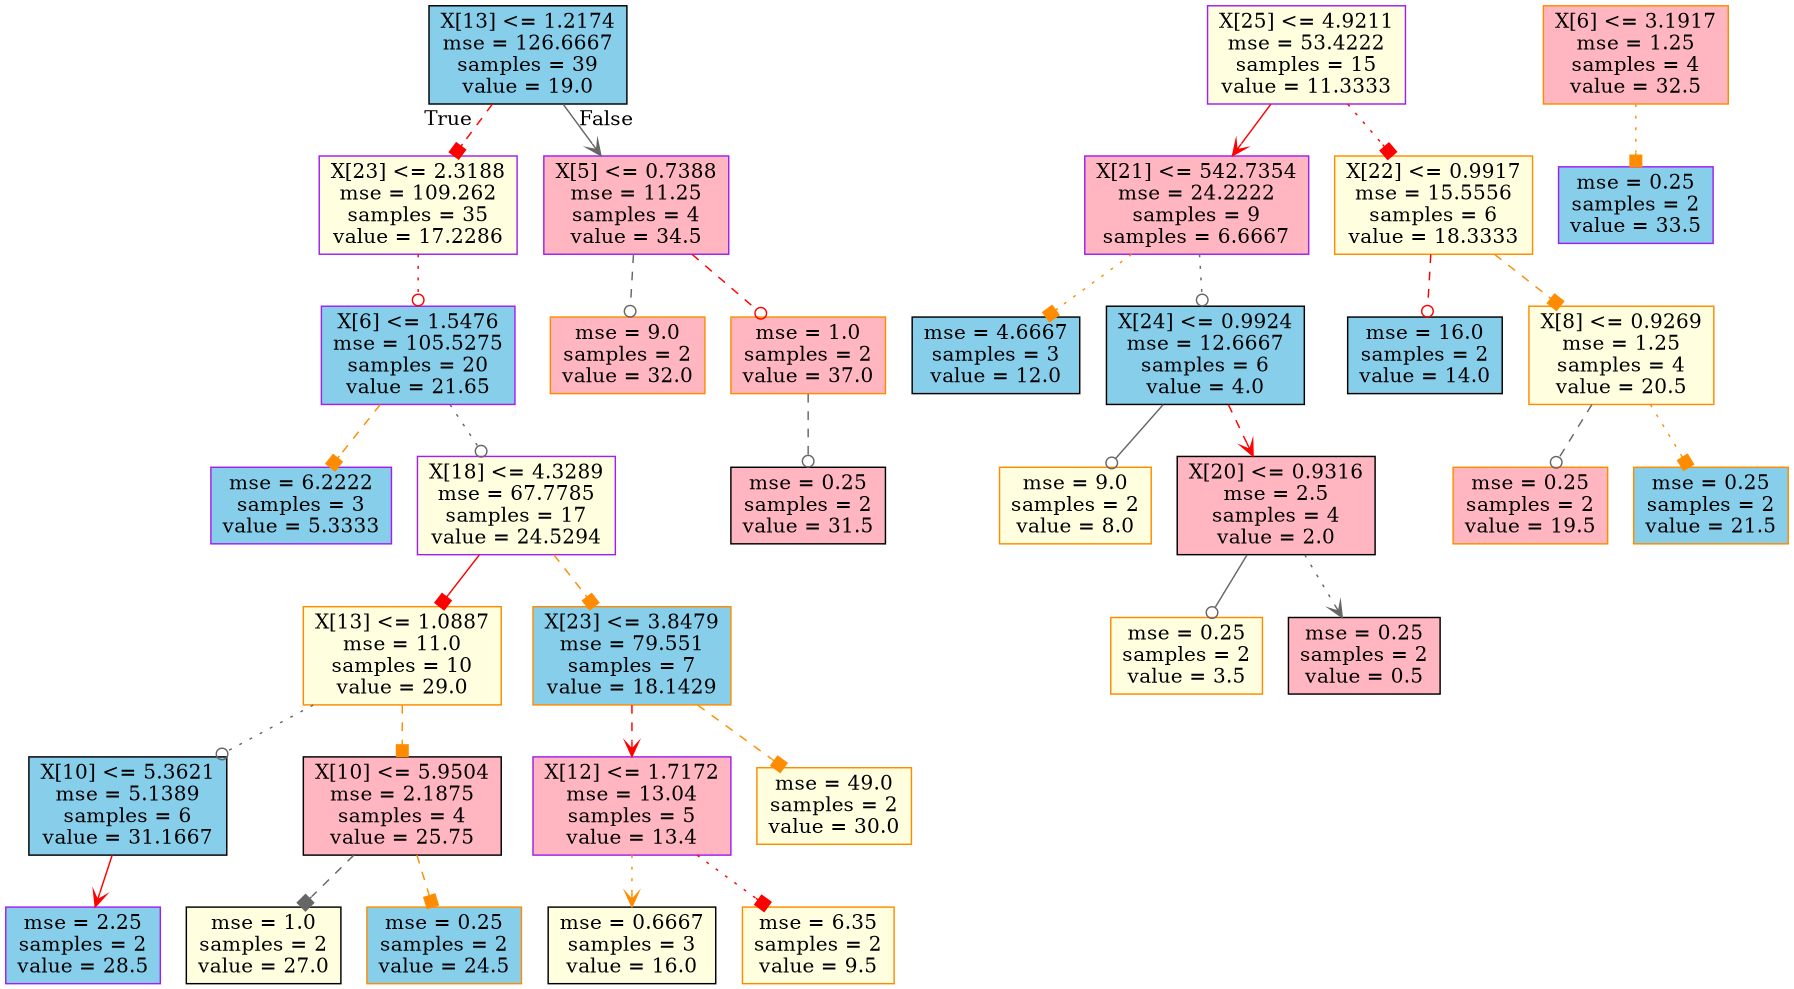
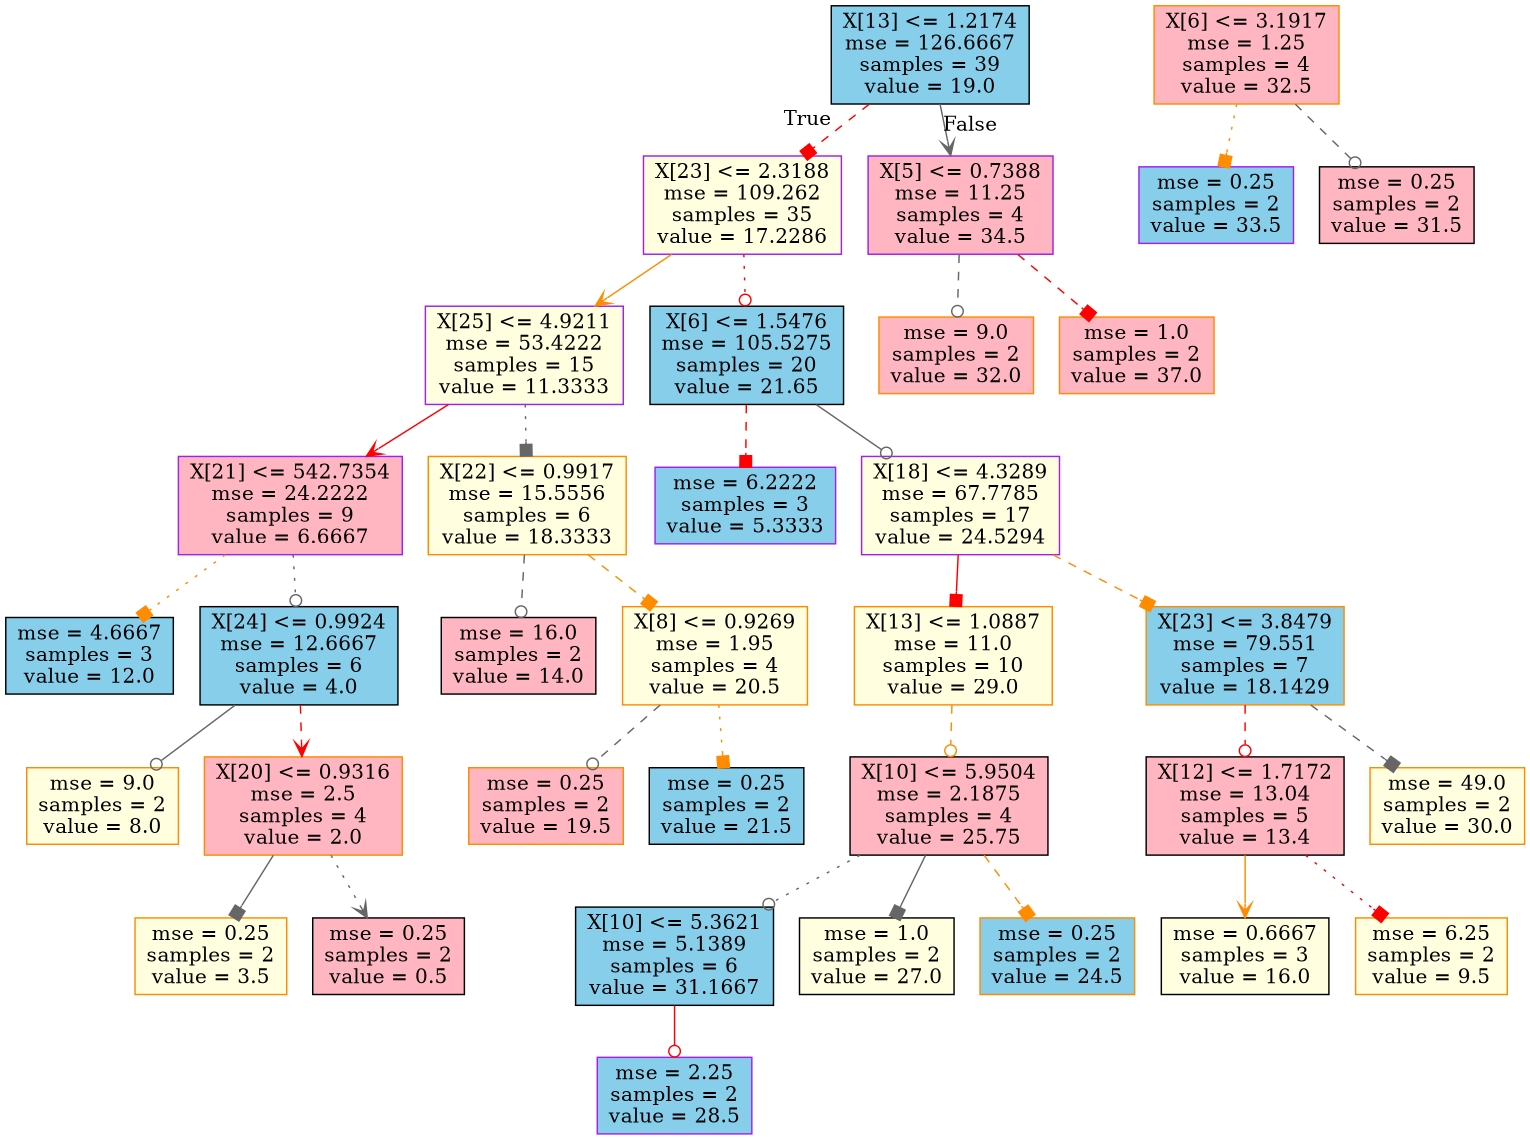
edge "X[25] <= 4.9211 mse = 53.4222 samples = 15 value = 11.3333" -> "X[22] <= 0.9917 mse = 15.5556 samples = 6 value = 18.3333": color red -> gray40
node "X[21] <= 542.7354 mse = 24.2222 samples = 9 samples = 6.6667": label "X[21] <= 542.7354 mse = 24.2222 samples = 9 samples = 6.6667" -> "X[21] <= 542.7354 mse = 24.2222 samples = 9 value = 6.6667"
edge "X[23] <= 2.3188 mse = 109.262 samples = 35 value = 17.2286" -> "X[25] <= 4.9211 mse = 53.4222 samples = 15 value = 11.3333": added
edge "X[22] <= 0.9917 mse = 15.5556 samples = 6 value = 18.3333" -> "mse = 16.0 samples = 2 value = 14.0": color red -> gray40
edge "X[5] <= 0.7388 mse = 11.25 samples = 4 value = 34.5" -> "mse = 1.0 samples = 2 value = 37.0": arrowhead odot -> box
node "X[6] <= 1.5476 mse = 105.5275 samples = 20 value = 21.65": color purple -> black
node "mse = 16.0 samples = 2 value = 14.0": fillcolor skyblue -> lightpink
node "X[8] <= 0.9269 mse = 1.25 samples = 4 value = 20.5": label "X[8] <= 0.9269 mse = 1.25 samples = 4 value = 20.5" -> "X[8] <= 0.9269 mse = 1.95 samples = 4 value = 20.5"
edge "mse = 1.0 samples = 2 value = 37.0" -> "mse = 0.25 samples = 2 value = 31.5": now "X[6] <= 3.1917 mse = 1.25 samples = 4 value = 32.5" -> "mse = 0.25 samples = 2 value = 31.5"
edge "X[6] <= 1.5476 mse = 105.5275 samples = 20 value = 21.65" -> "X[18] <= 4.3289 mse = 67.7785 samples = 17 value = 24.5294": style dotted -> solid
edge "X[6] <= 1.5476 mse = 105.5275 samples = 20 value = 21.65" -> "mse = 6.2222 samples = 3 value = 5.3333": color darkorange -> red
node "X[20] <= 0.9316 mse = 2.5 samples = 4 value = 2.0": color black -> darkorange
node "mse = 0.25 samples = 2 value = 21.5": color darkorange -> black
edge "X[20] <= 0.9316 mse = 2.5 samples = 4 value = 2.0" -> "mse = 0.25 samples = 2 value = 3.5": arrowhead odot -> box
edge "X[13] <= 1.0887 mse = 11.0 samples = 10 value = 29.0" -> "X[10] <= 5.9504 mse = 2.1875 samples = 4 value = 25.75": arrowhead box -> odot
edge "X[23] <= 3.8479 mse = 79.551 samples = 7 value = 18.1429" -> "X[12] <= 1.7172 mse = 13.04 samples = 5 value = 13.4": arrowhead vee -> odot
edge "X[13] <= 1.0887 mse = 11.0 samples = 10 value = 29.0" -> "X[10] <= 5.3621 mse = 5.1389 samples = 6 value = 31.1667": now "X[10] <= 5.9504 mse = 2.1875 samples = 4 value = 25.75" -> "X[10] <= 5.3621 mse = 5.1389 samples = 6 value = 31.1667"
edge "X[23] <= 3.8479 mse = 79.551 samples = 7 value = 18.1429" -> "mse = 49.0 samples = 2 value = 30.0": color darkorange -> gray40
node "X[12] <= 1.7172 mse = 13.04 samples = 5 value = 13.4": color purple -> black
edge "X[10] <= 5.3621 mse = 5.1389 samples = 6 value = 31.1667" -> "mse = 2.25 samples = 2 value = 28.5": arrowhead vee -> odot
edge "X[12] <= 1.7172 mse = 13.04 samples = 5 value = 13.4" -> "mse = 0.6667 samples = 3 value = 16.0": style dotted -> solid
edge "X[10] <= 5.9504 mse = 2.1875 samples = 4 value = 25.75" -> "mse = 1.0 samples = 2 value = 27.0": style dashed -> solid
node "mse = 6.35 samples = 2 value = 9.5": label "mse = 6.35 samples = 2 value = 9.5" -> "mse = 6.25 samples = 2 value = 9.5"
